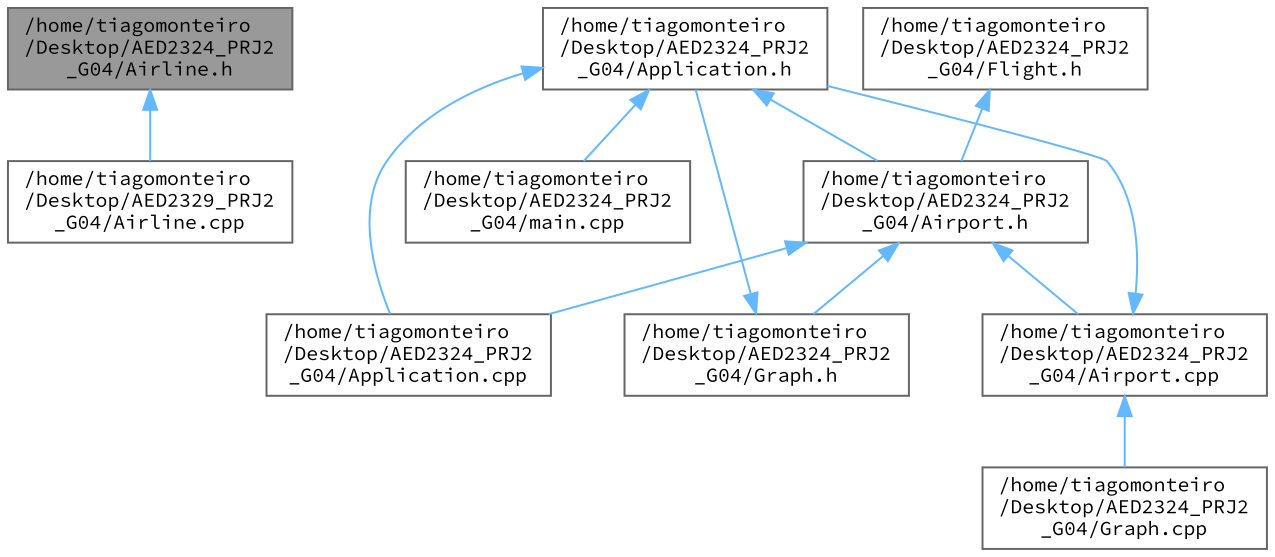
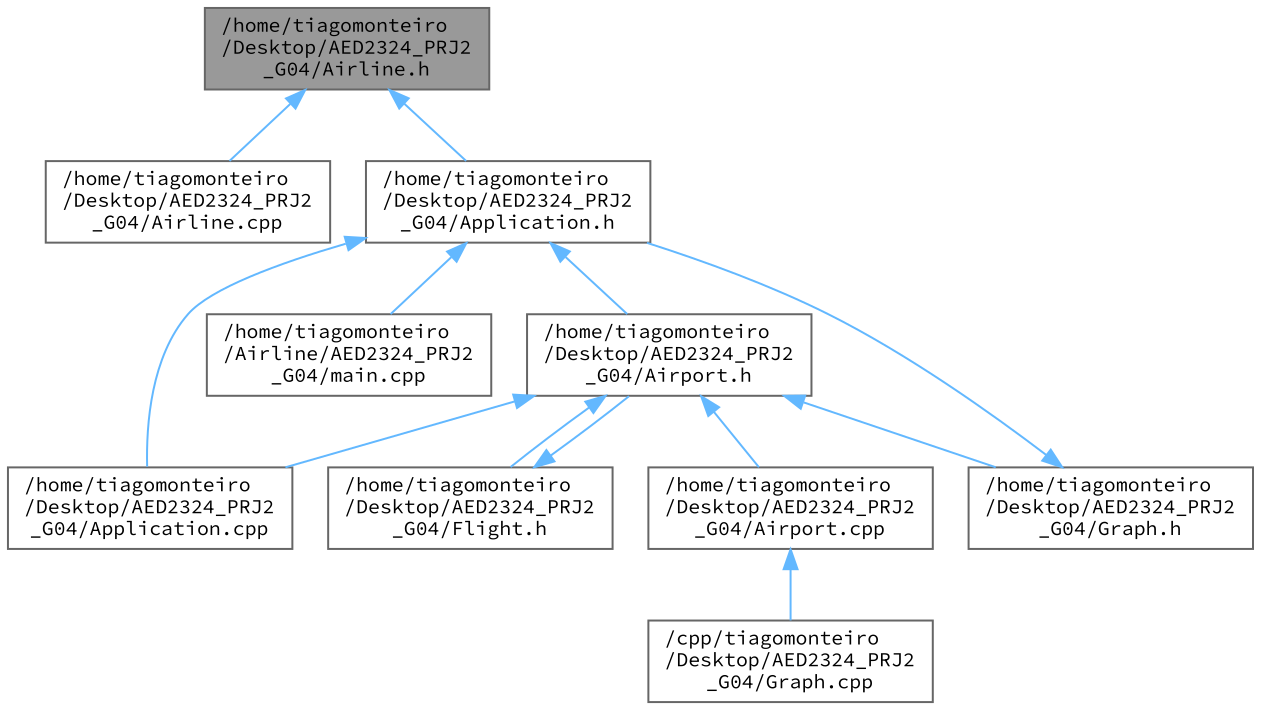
edge "/home/tiagomonteiro /Desktop/AED2324_PRJ2 _G04/Application.h" -> "/home/tiagomonteiro /Desktop/AED2324_PRJ2 _G04/Airport.cpp": now "/home/tiagomonteiro /Desktop/AED2324_PRJ2 _G04/Application.h" -> "/home/tiagomonteiro /Desktop/AED2324_PRJ2 _G04/Airline.h"
node "/home/tiagomonteiro /Desktop/AED2329_PRJ2 _G04/Airline.cpp": label "/home/tiagomonteiro /Desktop/AED2329_PRJ2 _G04/Airline.cpp" -> "/home/tiagomonteiro /Desktop/AED2324_PRJ2 _G04/Airline.cpp"
node "/home/tiagomonteiro /Desktop/AED2324_PRJ2 _G04/main.cpp": label "/home/tiagomonteiro /Desktop/AED2324_PRJ2 _G04/main.cpp" -> "/home/tiagomonteiro /Airline/AED2324_PRJ2 _G04/main.cpp"
edge "/home/tiagomonteiro /Desktop/AED2324_PRJ2 _G04/Flight.h" -> "/home/tiagomonteiro /Desktop/AED2324_PRJ2 _G04/Airport.h": added
node "/home/tiagomonteiro /Desktop/AED2324_PRJ2 _G04/Graph.cpp": label "/home/tiagomonteiro /Desktop/AED2324_PRJ2 _G04/Graph.cpp" -> "/cpp/tiagomonteiro /Desktop/AED2324_PRJ2 _G04/Graph.cpp"
